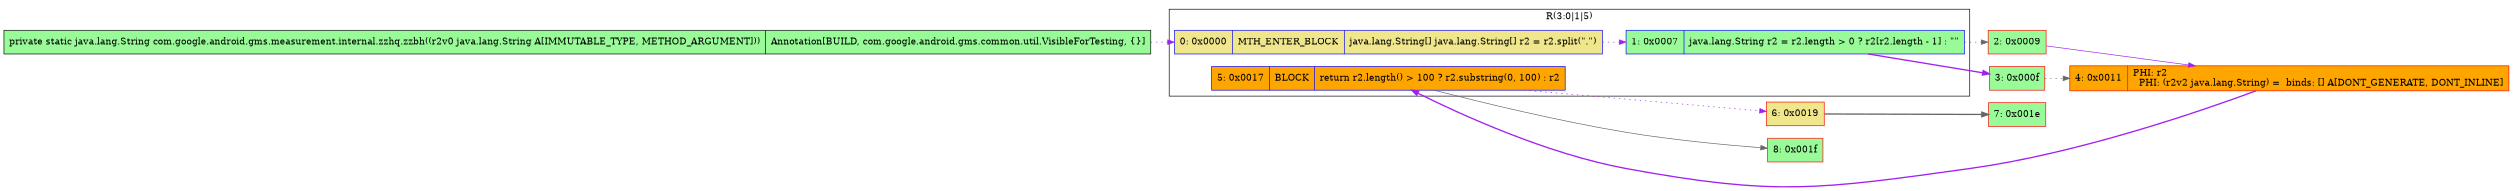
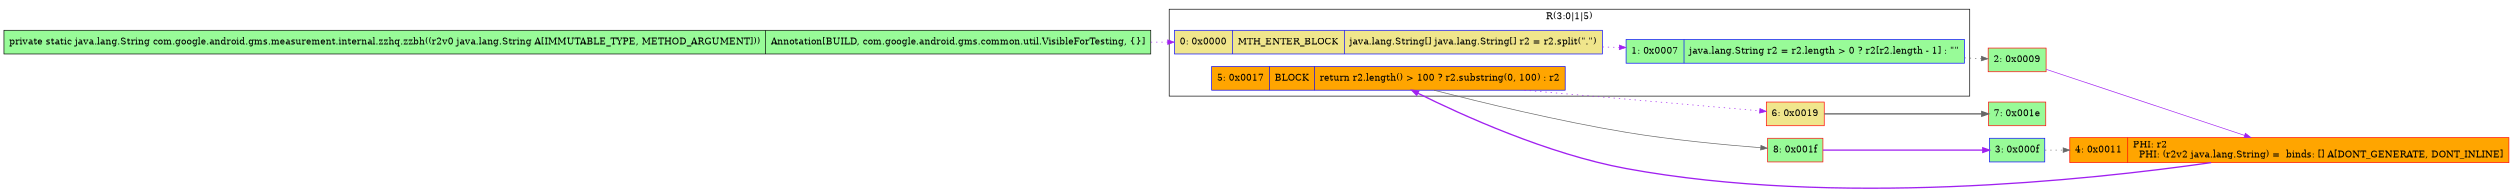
edge "1: 0x0007" -> "3: 0x000f": now "8: 0x001f" -> "3: 0x000f"
node "3: 0x000f": color red -> blue
